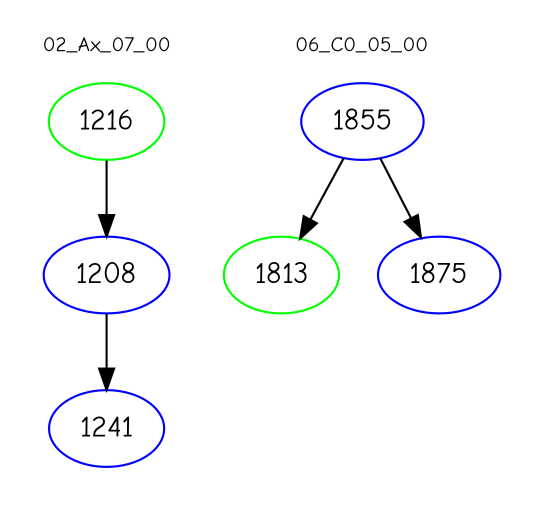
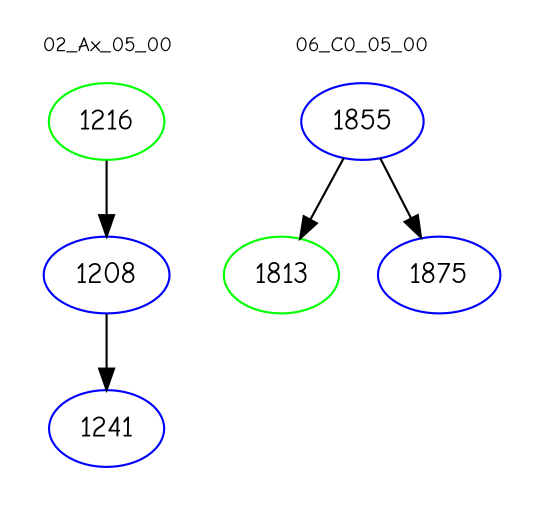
cluster "02_Ax_07_00": label "02_Ax_07_00" -> "02_Ax_05_00"
